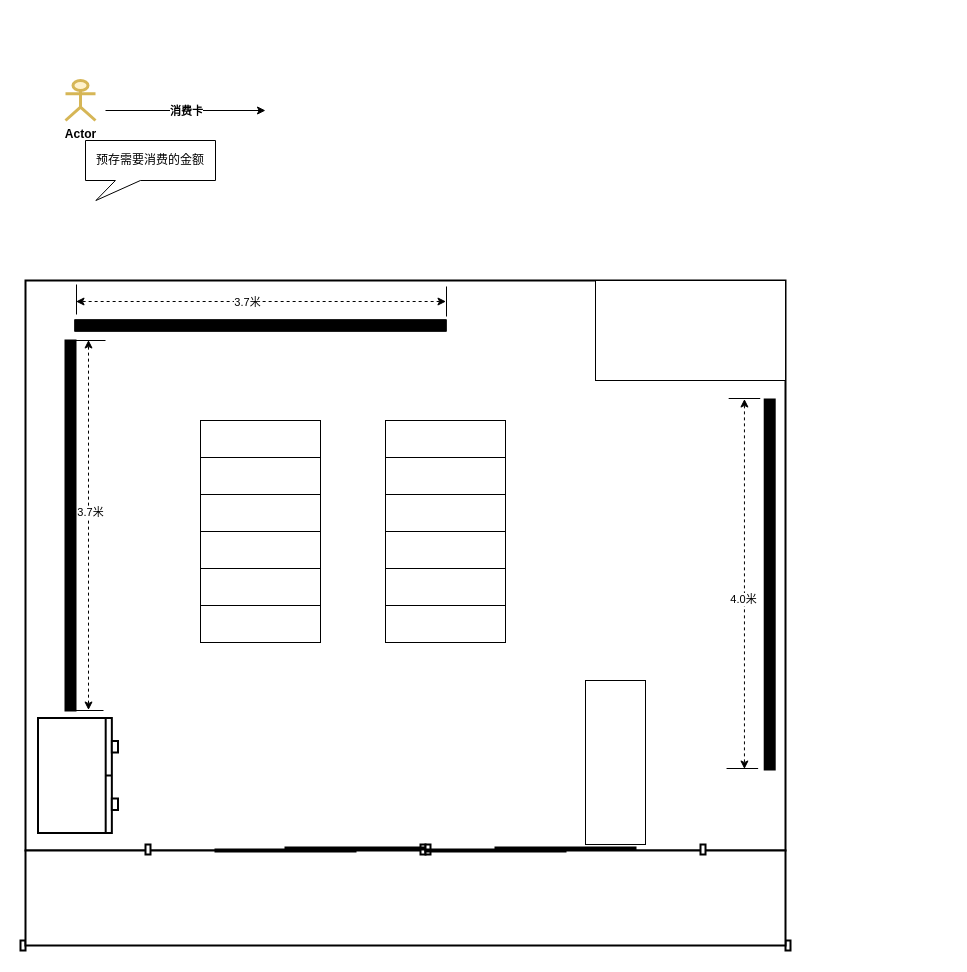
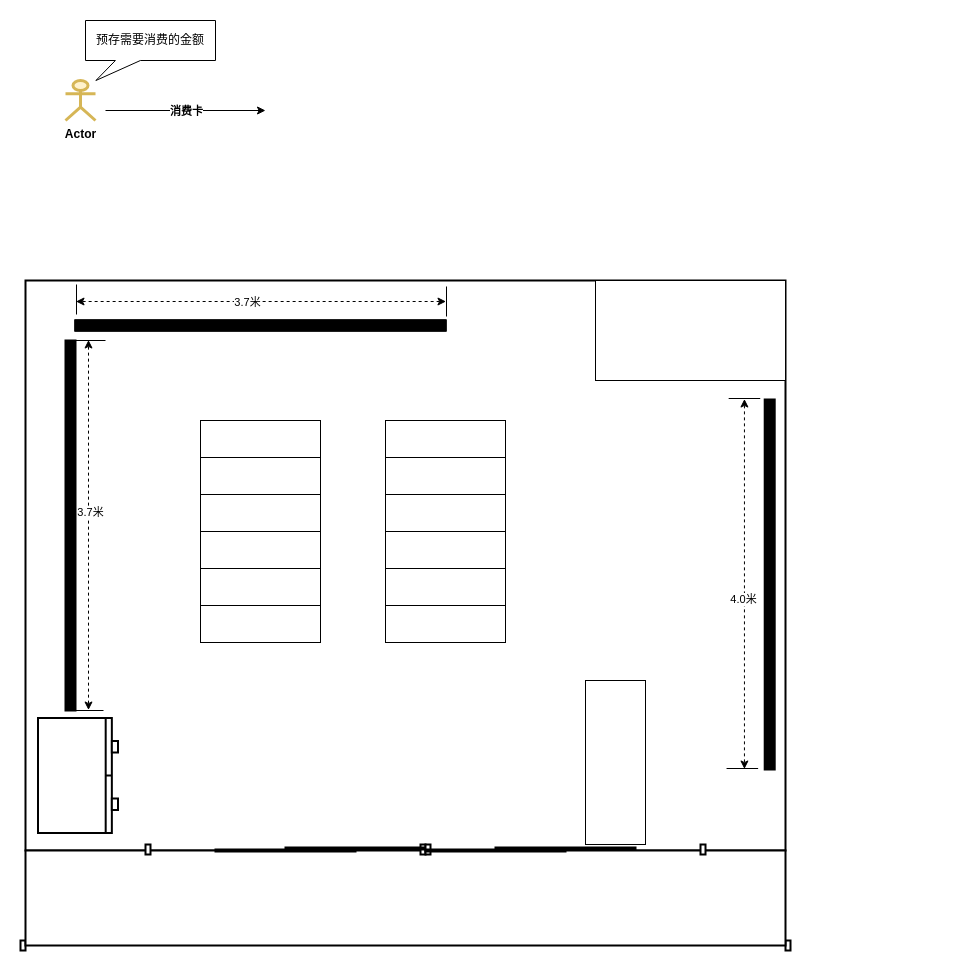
node "预存需要消费的金额": moved (151, 171) -> (151, 51)
